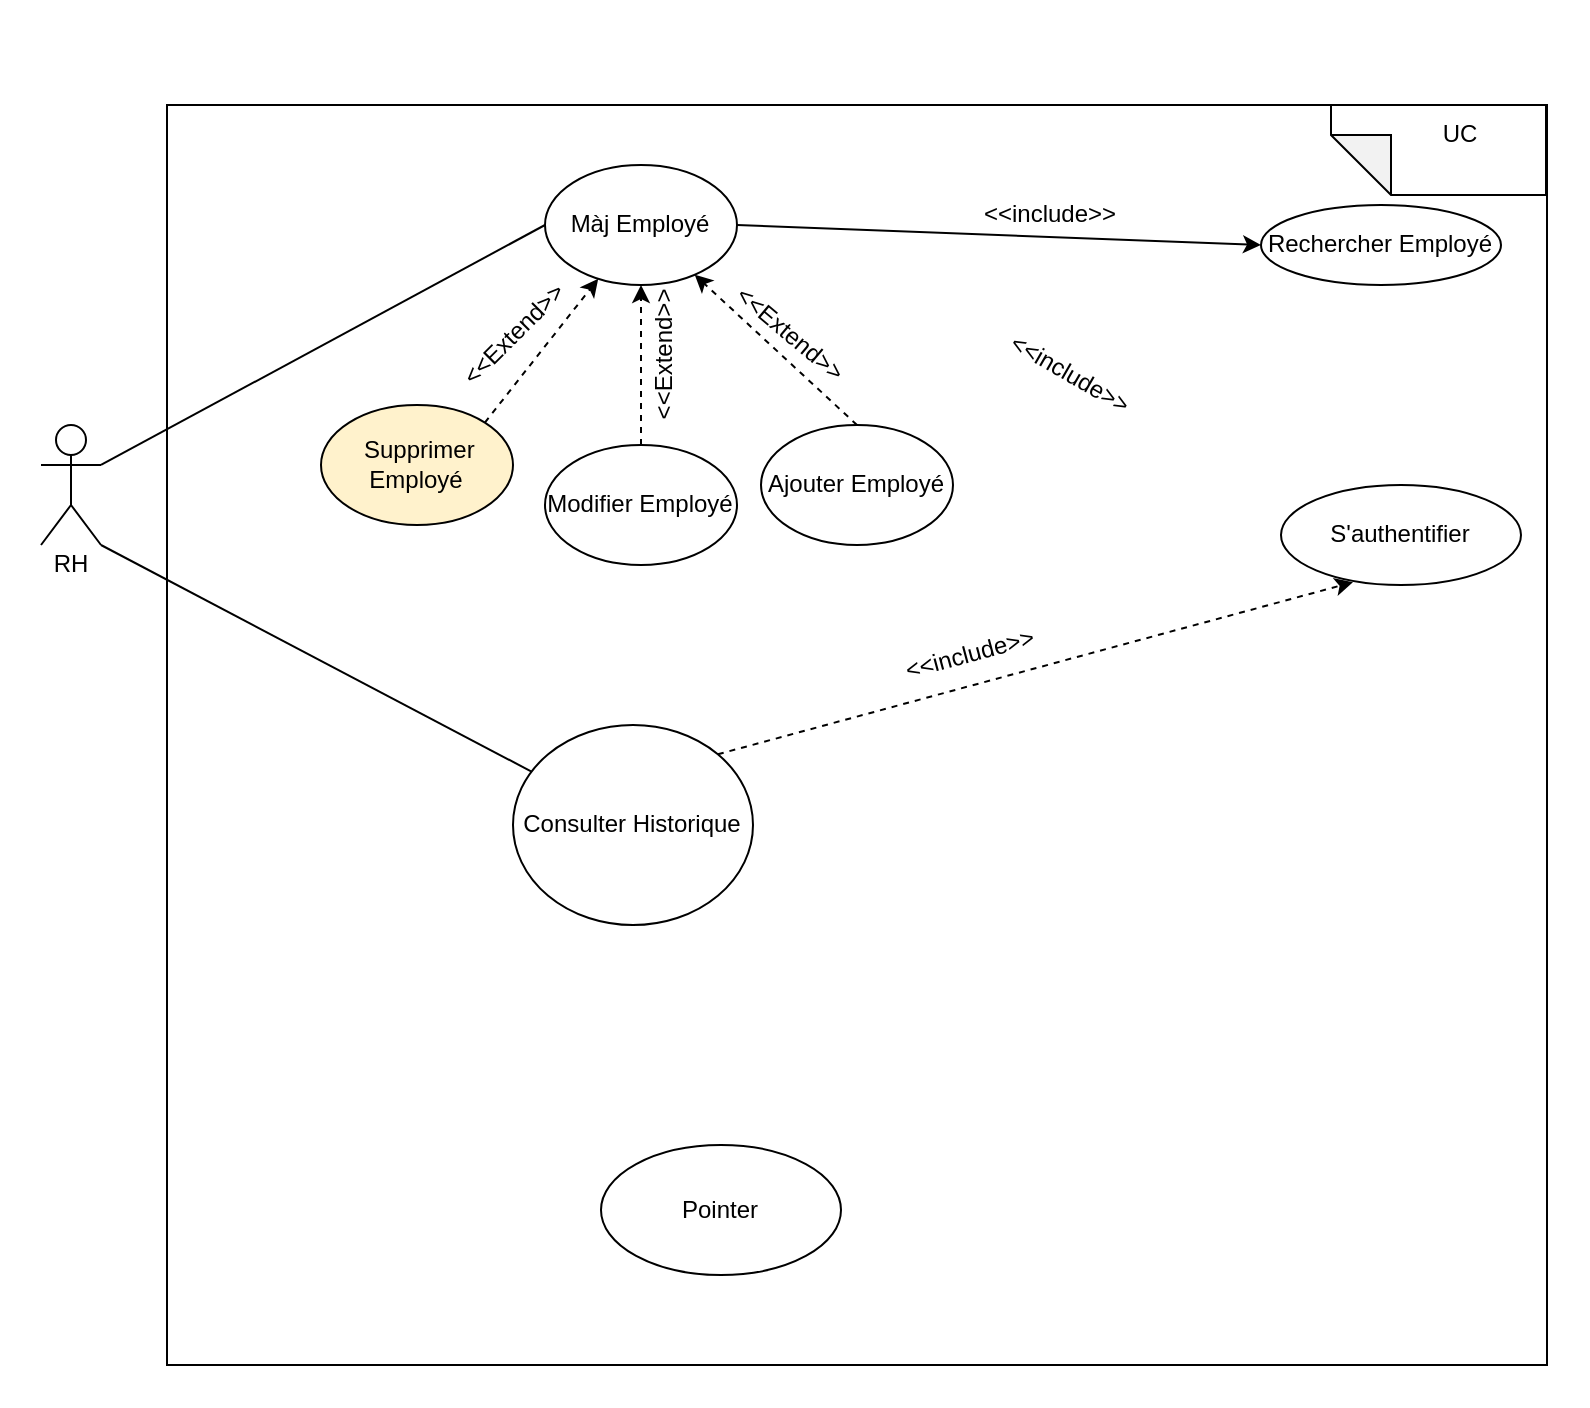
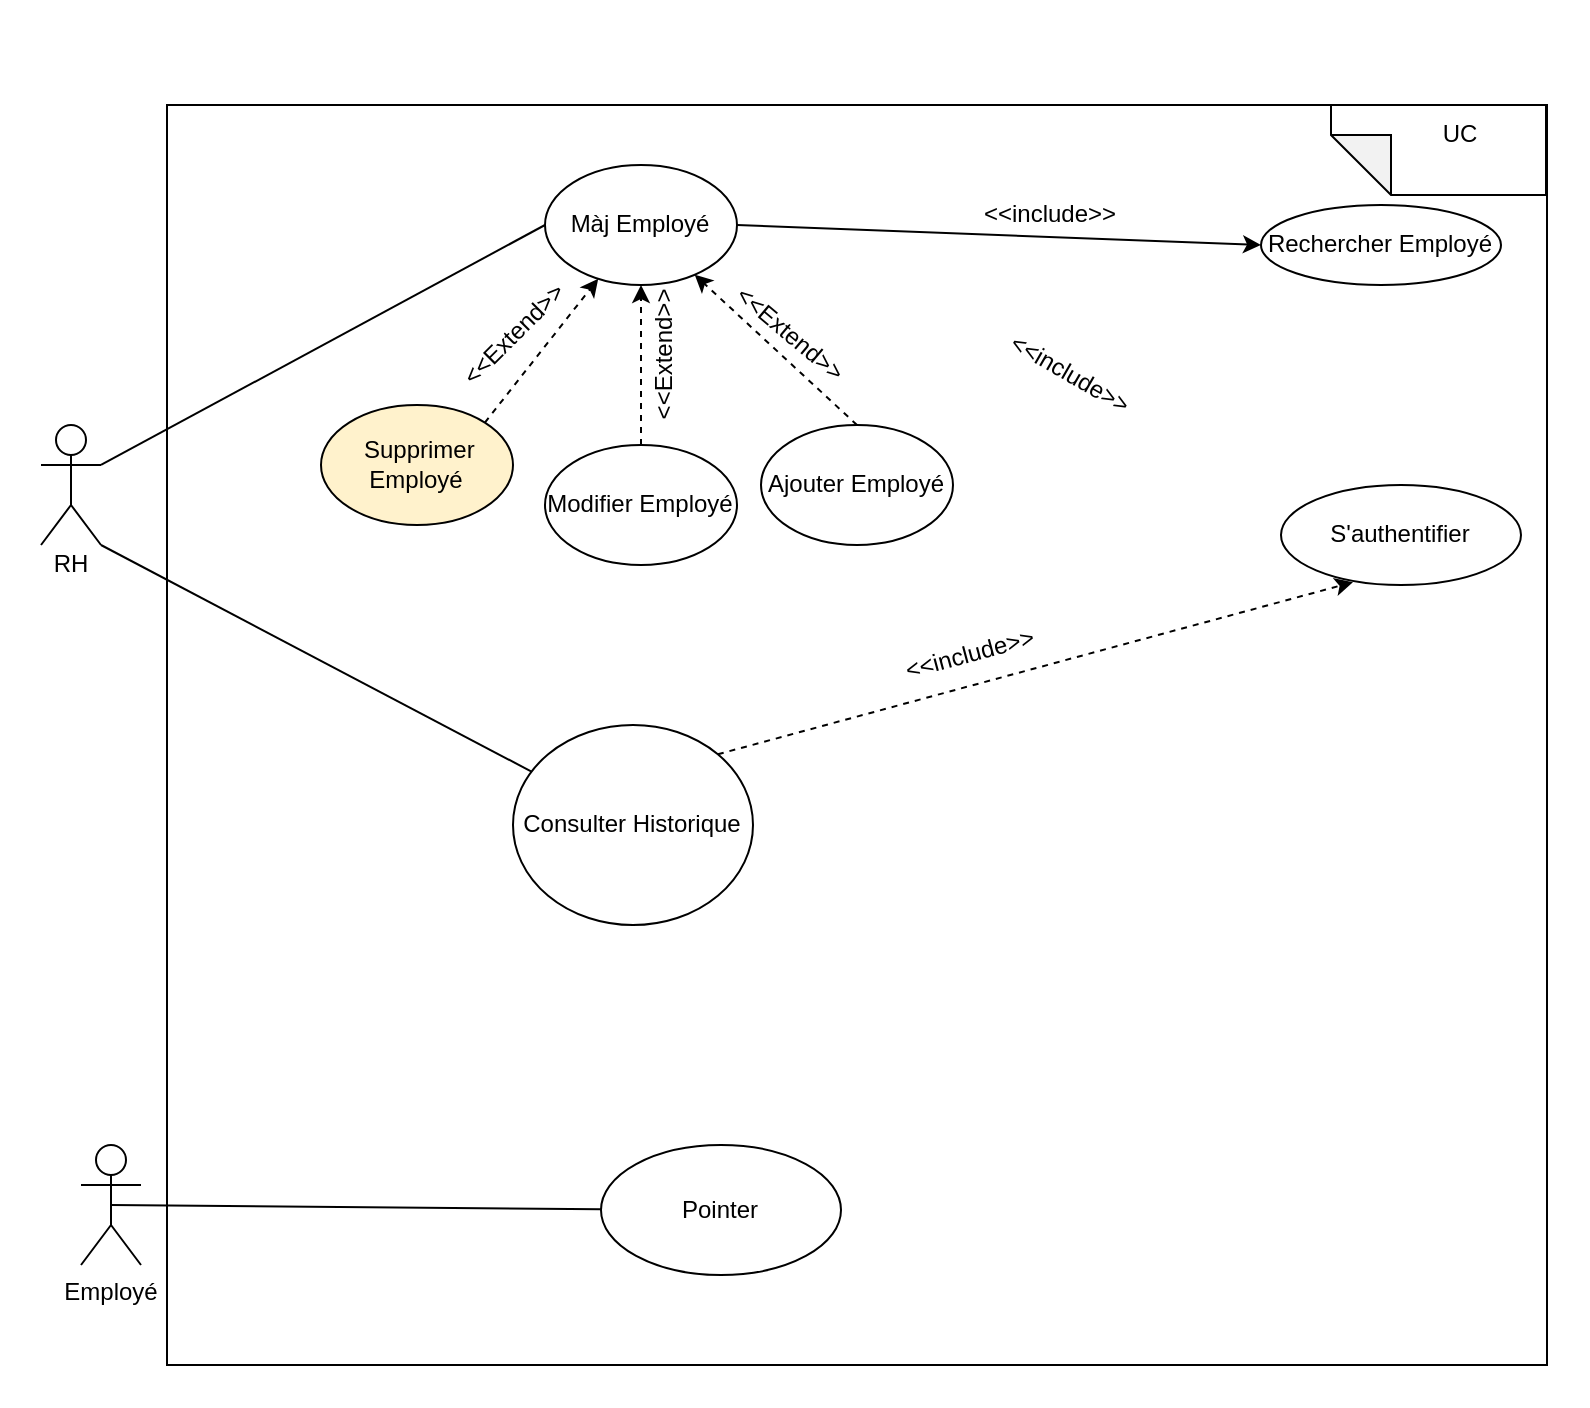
node "Employé": added
edge "Employé" -- "Pointer": added
